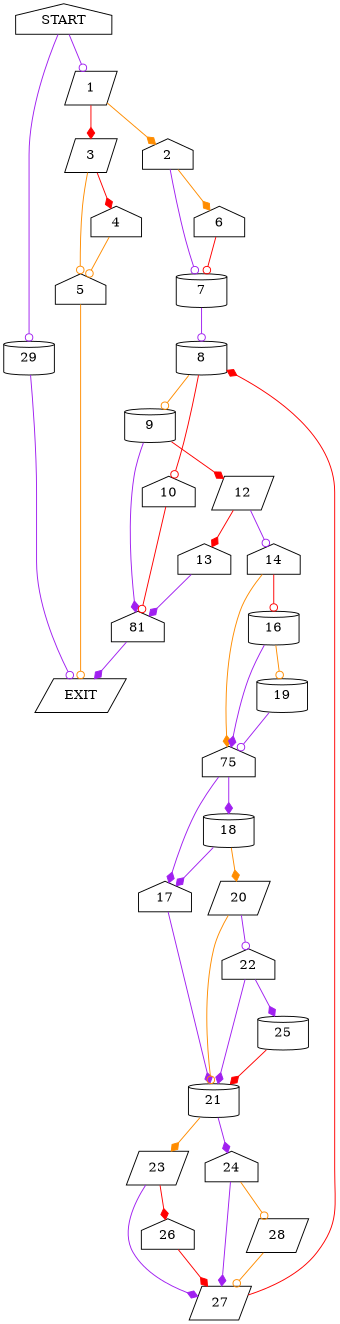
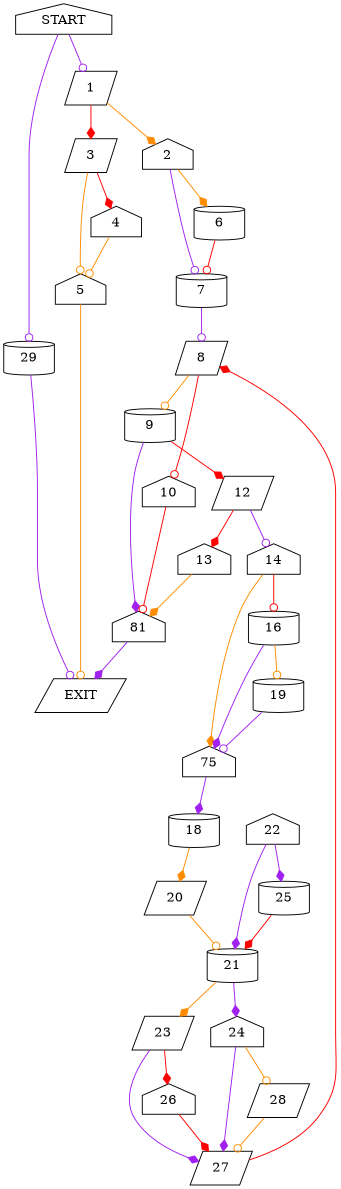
node "6": shape house -> cylinder
node "8": shape cylinder -> parallelogram
edge "13" -> "81": color purple -> darkorange
node "17": removed
edge "20" -> "22": removed
